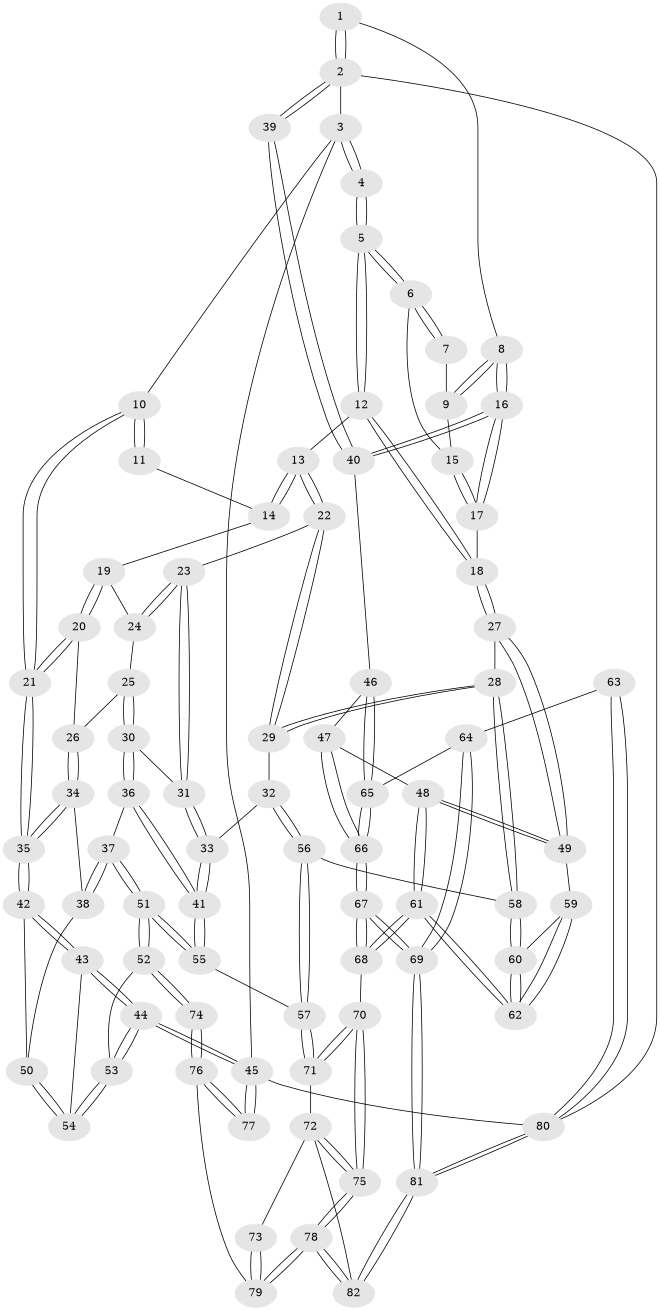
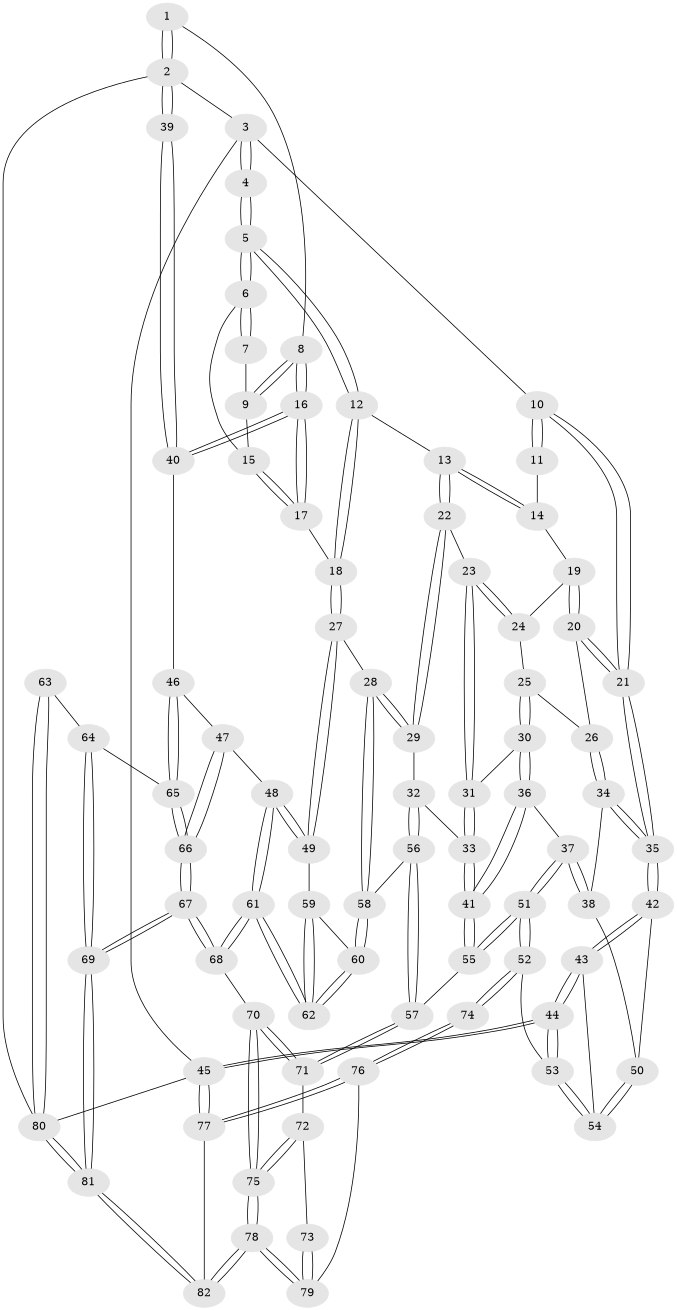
edge "72" -- "82": now "77" -- "82"
